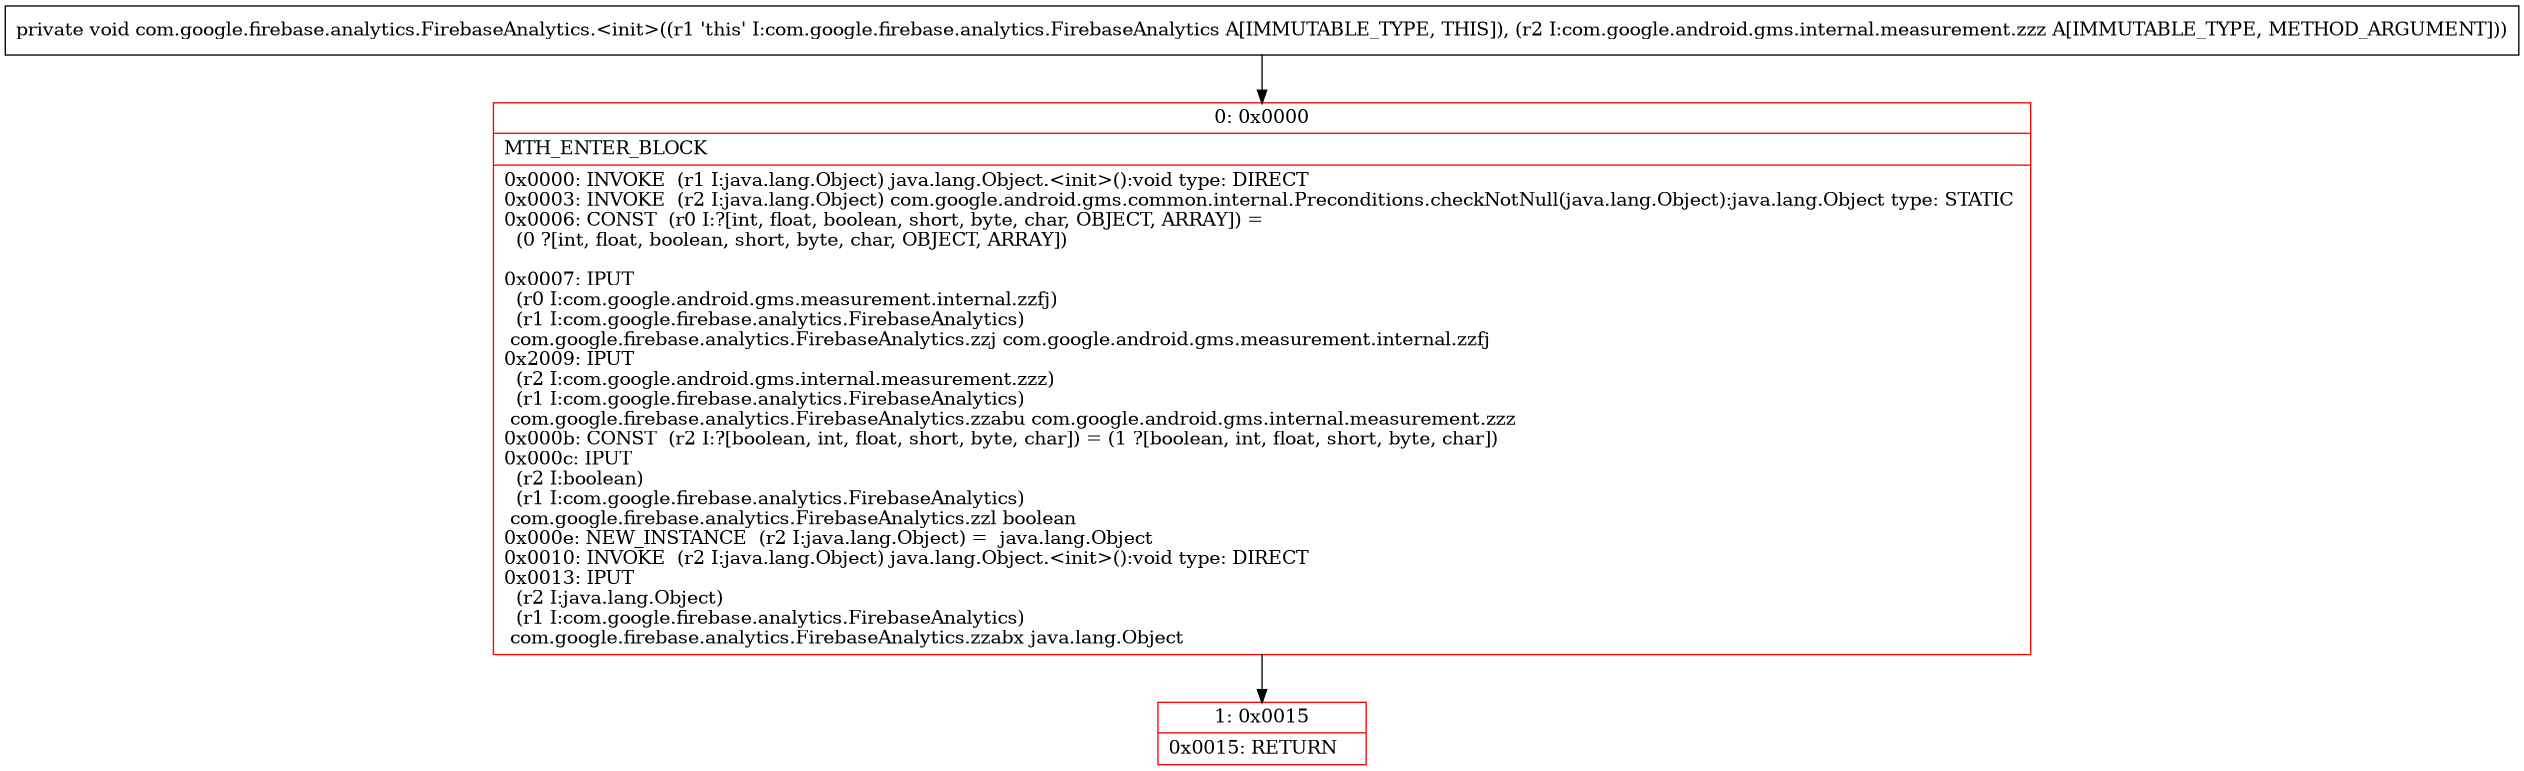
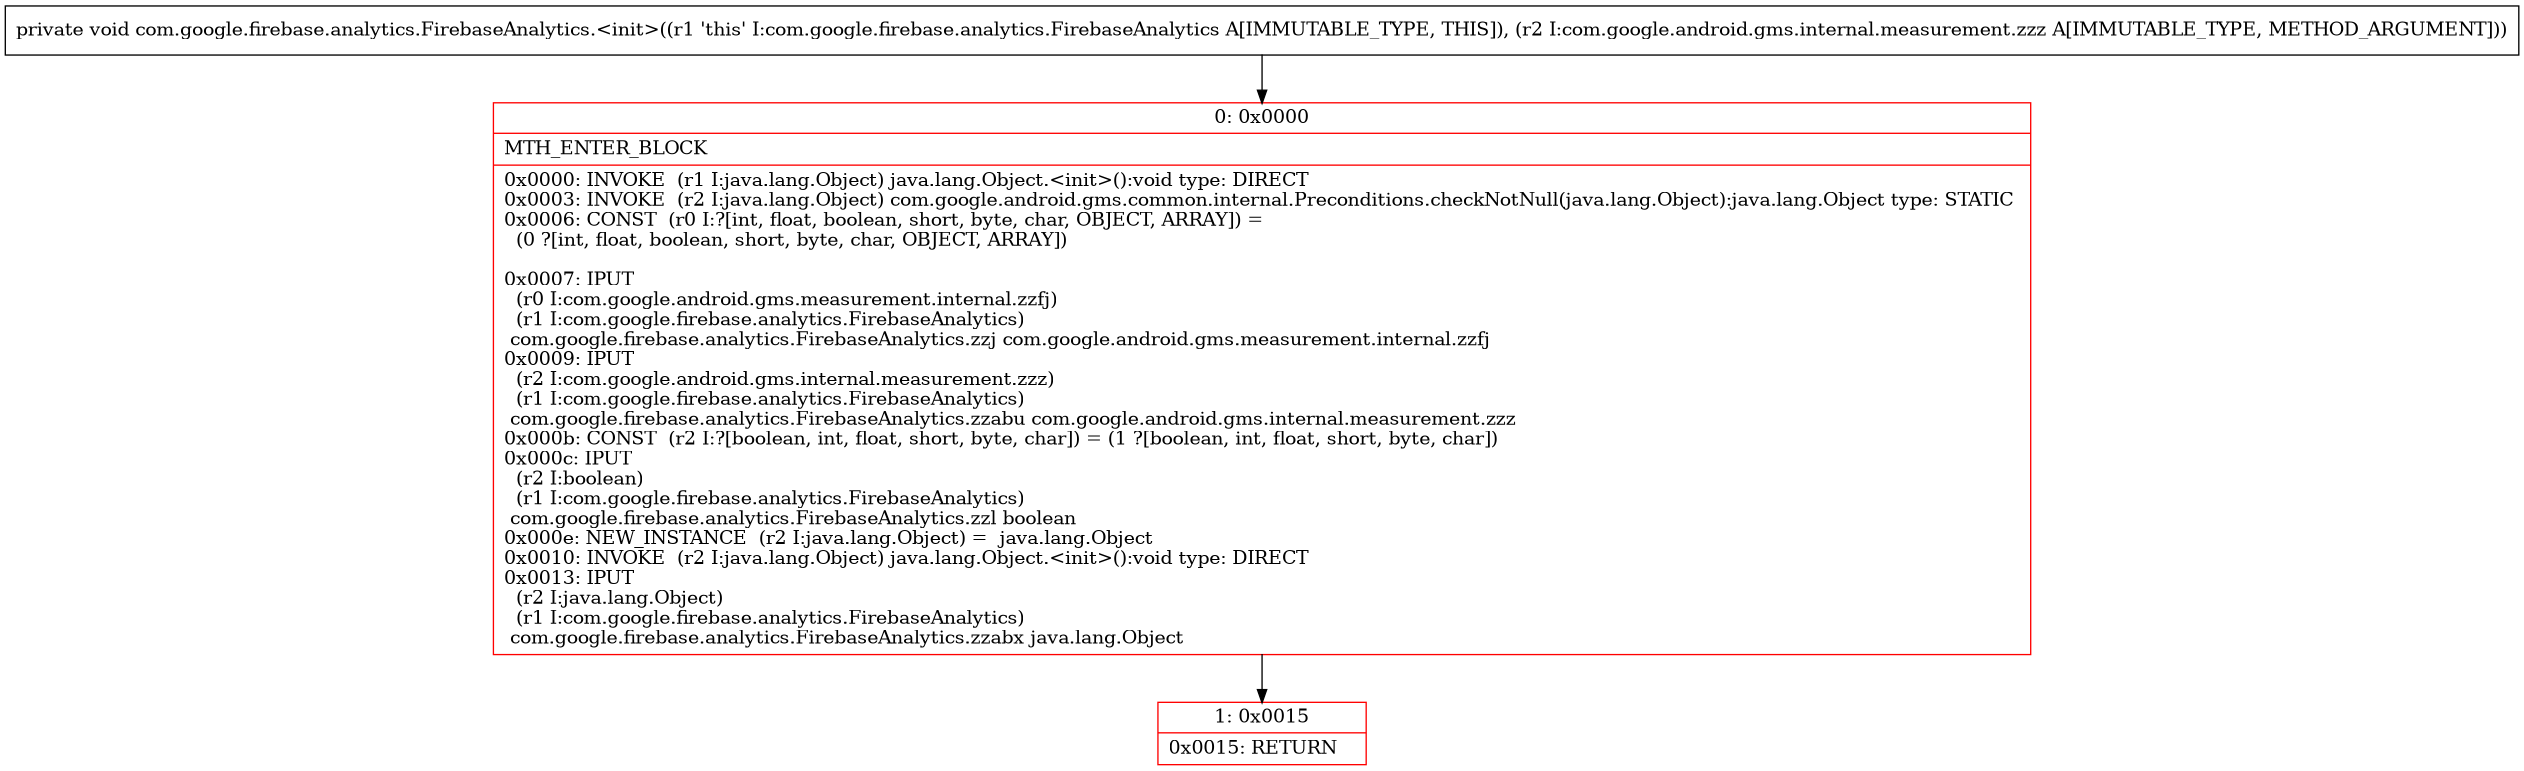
node "0: 0x0000": text "0x2009: IPUT" -> "0x0009: IPUT"
